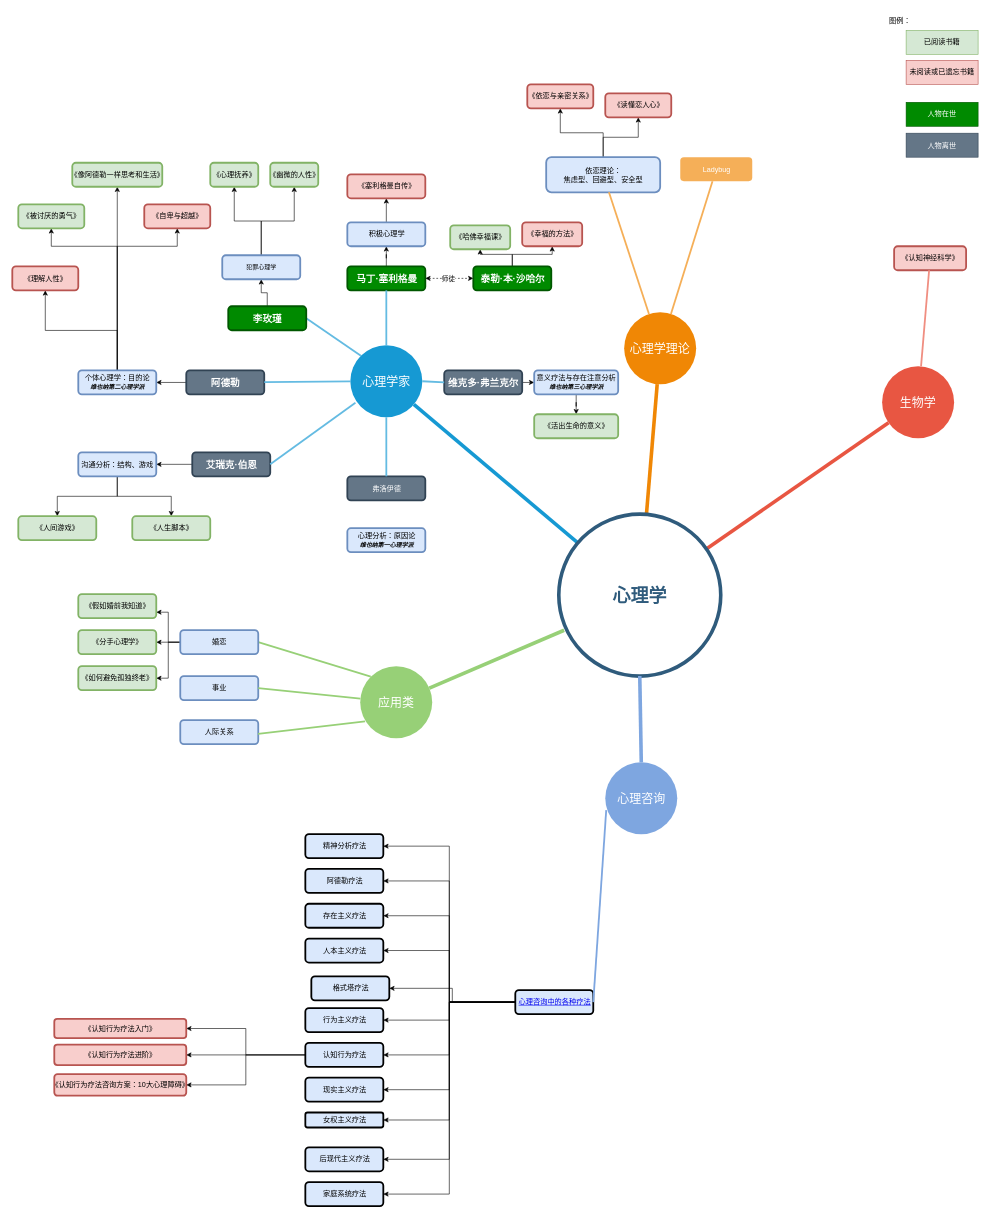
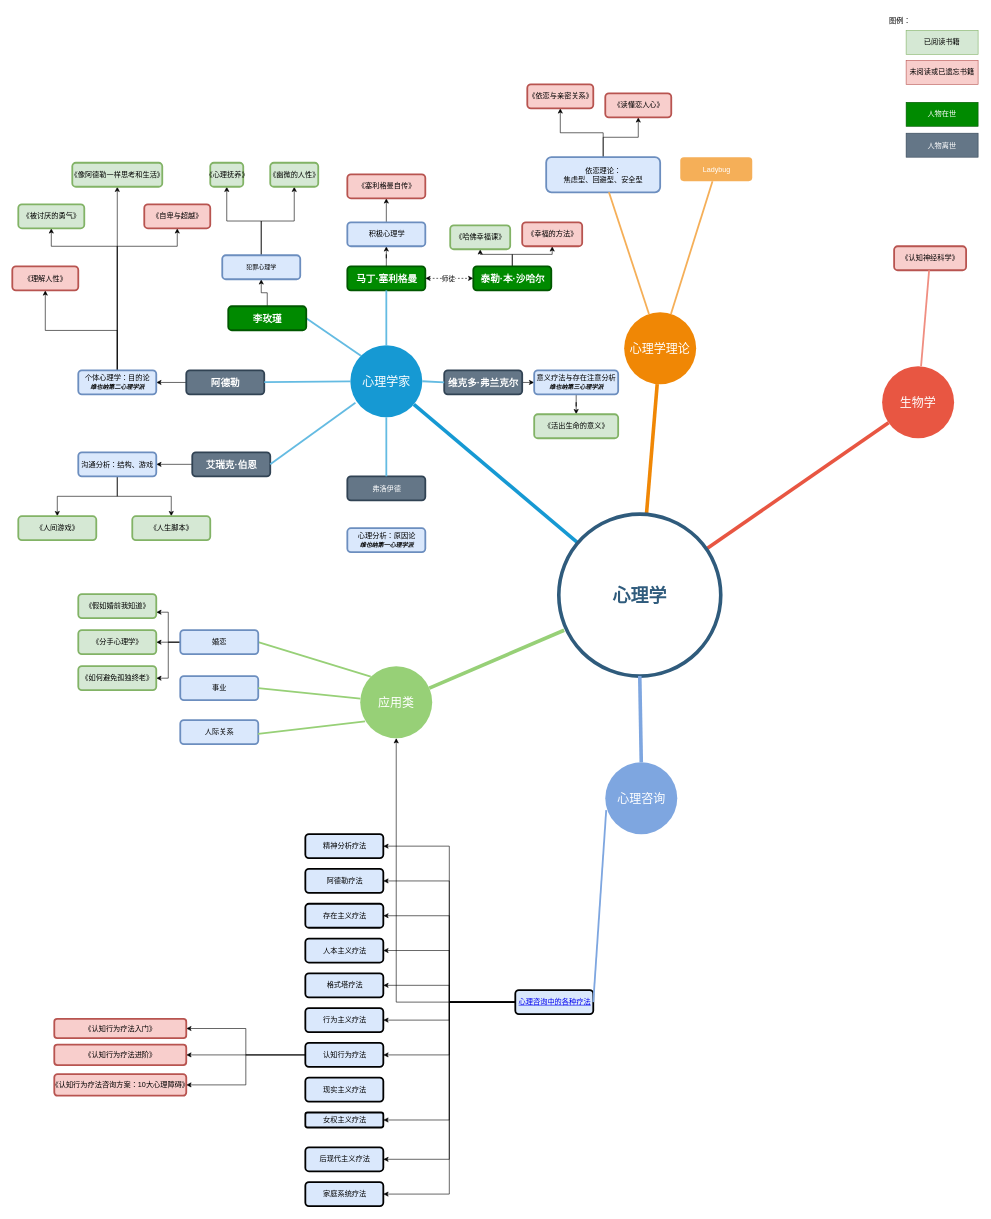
node "《心理抚养》": size 48x24 -> 33x24
node "格式塔疗法": moved (350, 989) -> (344, 986)
edge "心理咨询中的各种疗法" -> "现实主义疗法": now "心理咨询中的各种疗法" -> "应用类"
